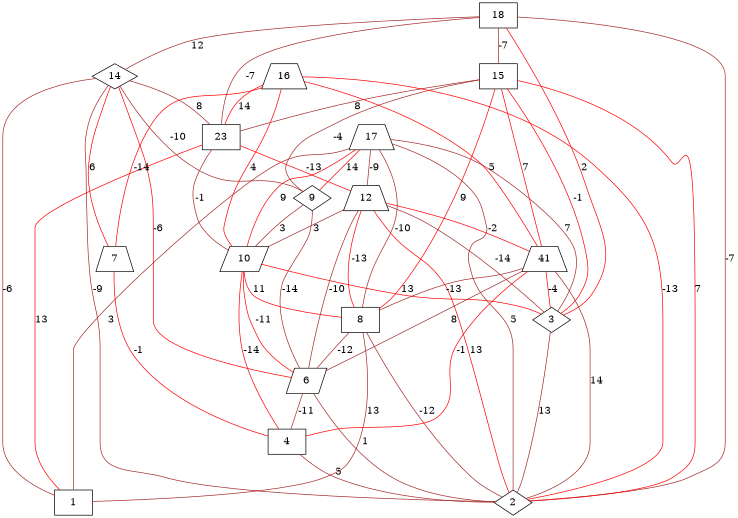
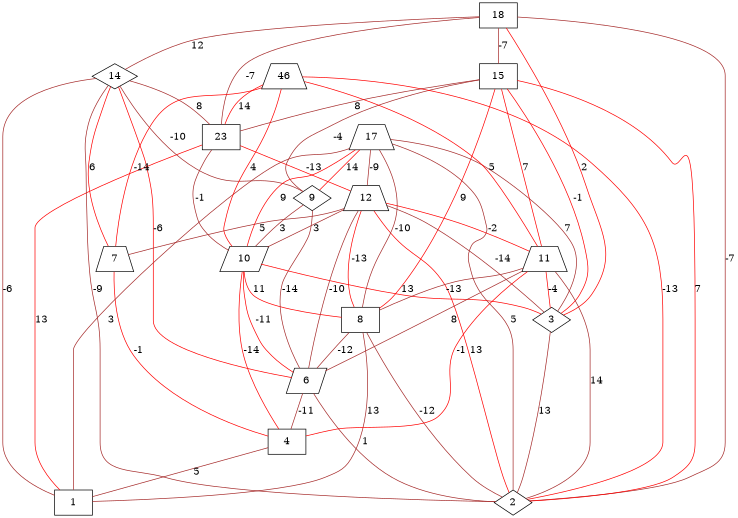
node "16": label "16" -> "46"
edge "12" -- "7": added, label "5"
node "41": label "41" -> "11"
edge "4" -- "2": now "4" -- "1"
